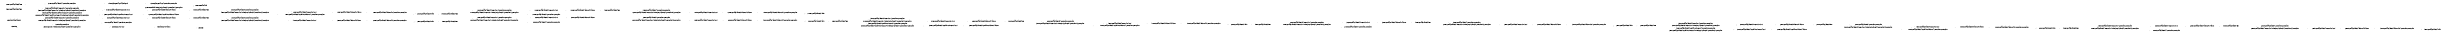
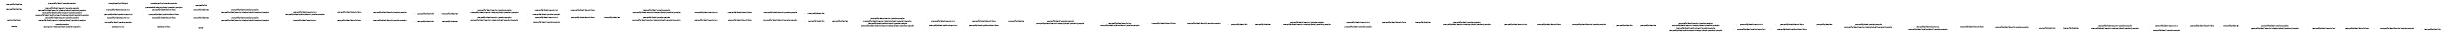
node "114 ResNet/Sequential[layer4]/BasicBlock[1]/RELU": removed
node "24 ResNet/Sequential[layer1]/BasicBlock[1]/RELU": added
